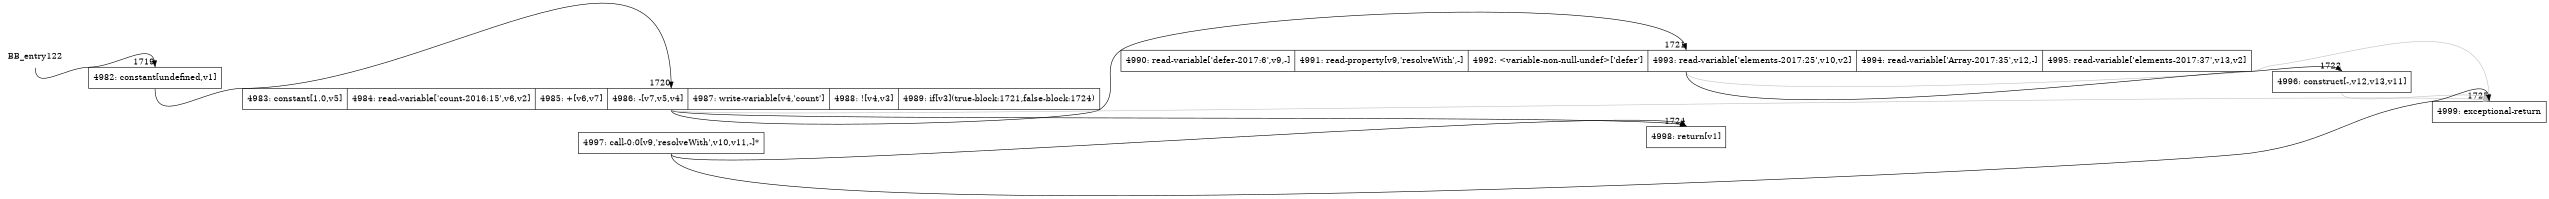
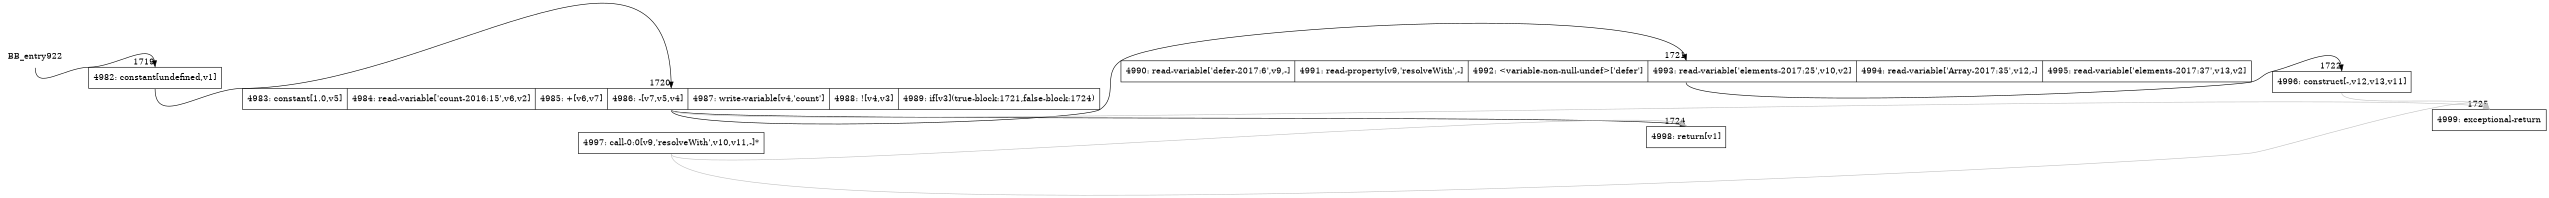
node "BB_entry122": label "BB_entry122" -> "BB_entry922"
edge "4990: read-variable['defer-2017:6',v9,-]" -> "4999: exceptional-return": removed
edge "4997: call-0:0[v9,'resolveWith',v10,v11,-]*" -> "4998: return[v1]": color black -> gray
edge "4997: call-0:0[v9,'resolveWith',v10,v11,-]*" -> "4999: exceptional-return": color black -> gray
